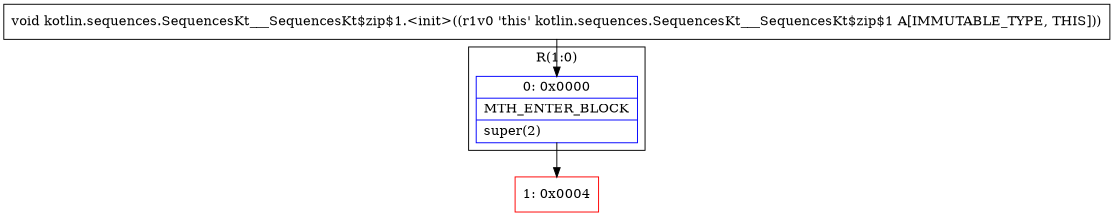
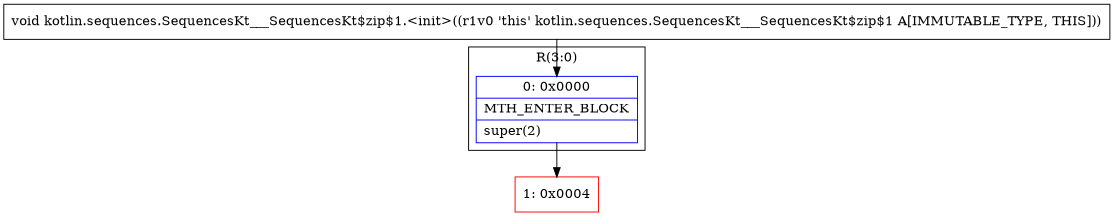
cluster "R(1:0)": label "R(1:0)" -> "R(3:0)"
